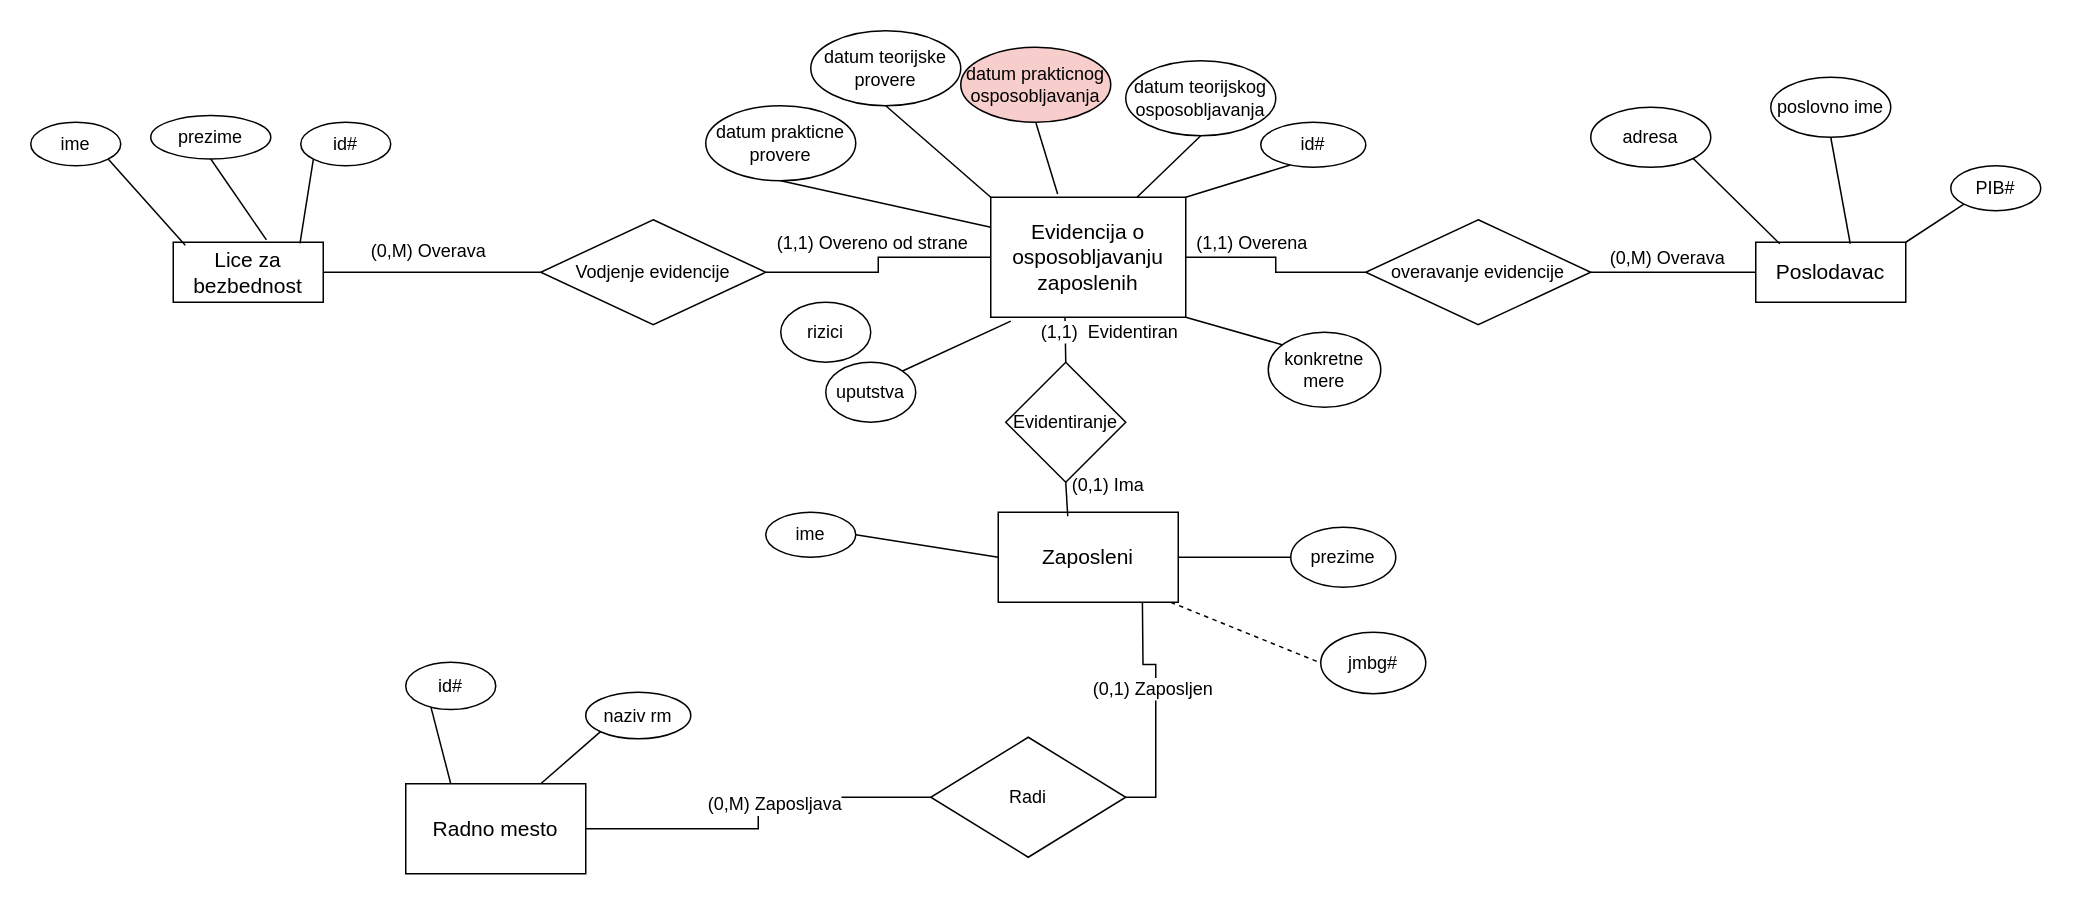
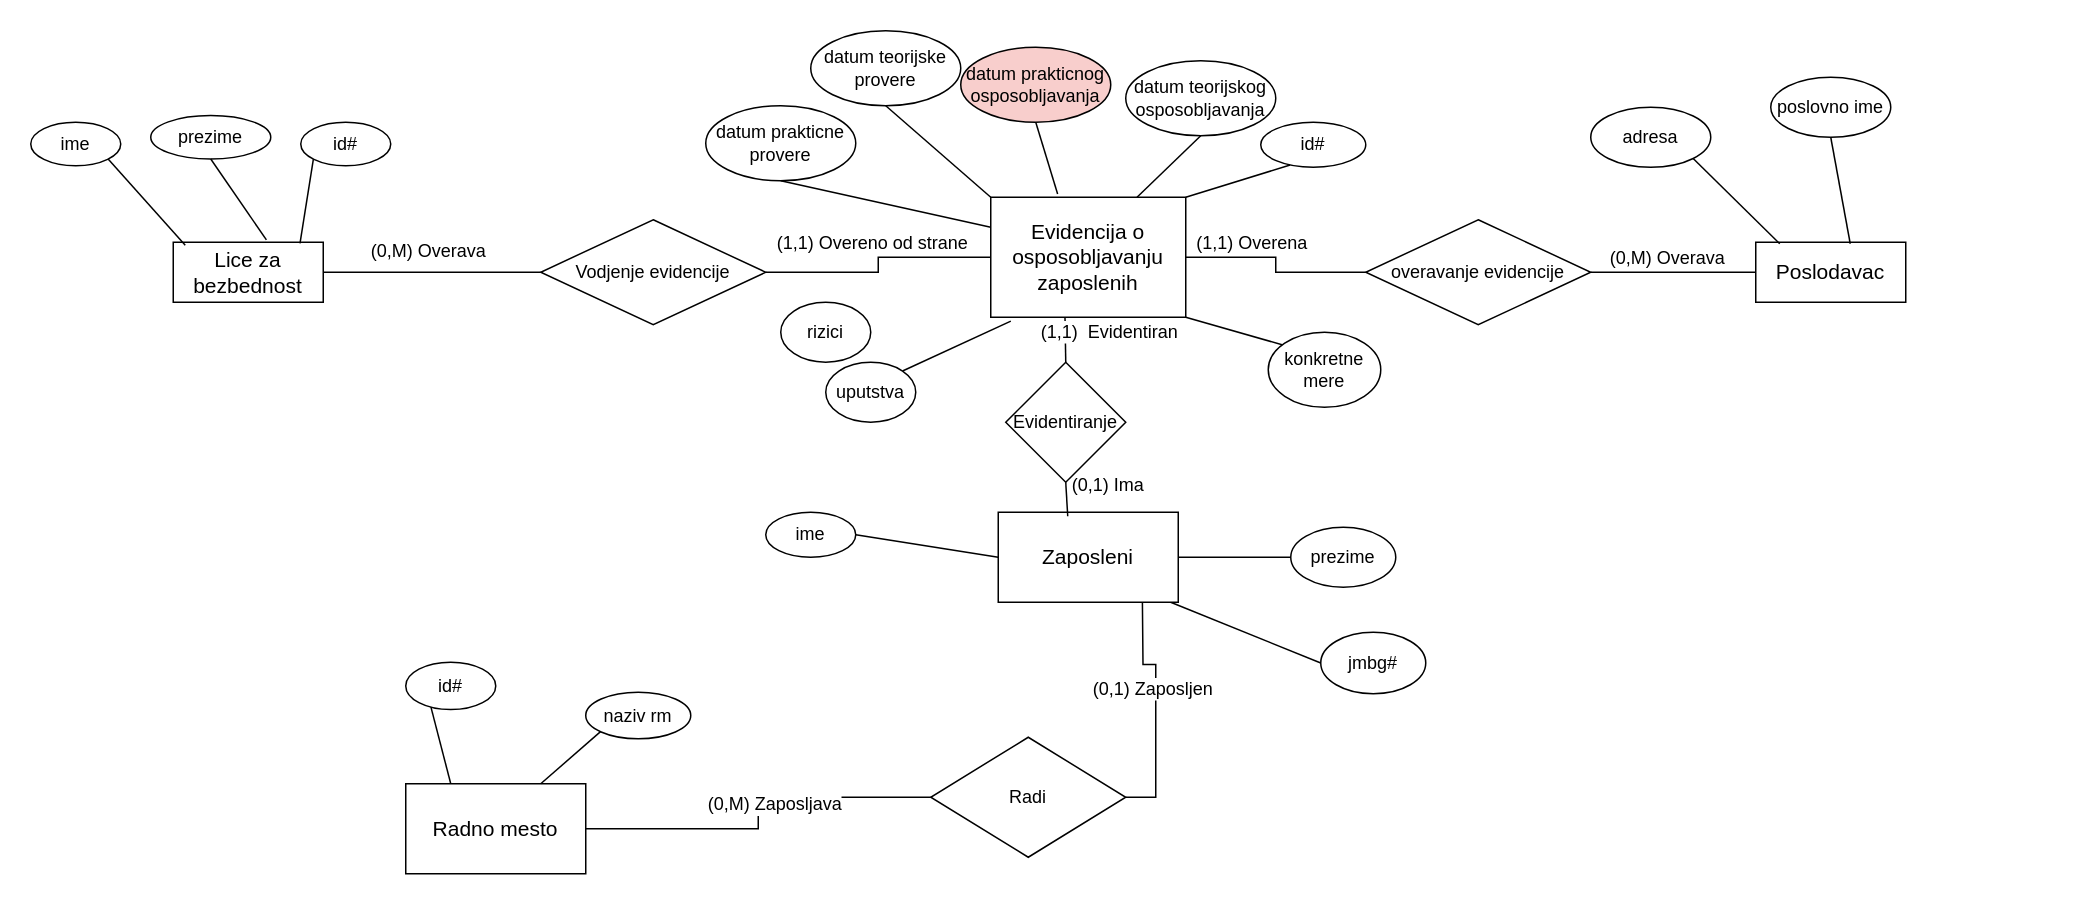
node "PIB#": removed
edge "PIB#" -- "Poslodavac": removed
edge "Zaposleni" -- "jmbg#": style dashed -> solid
